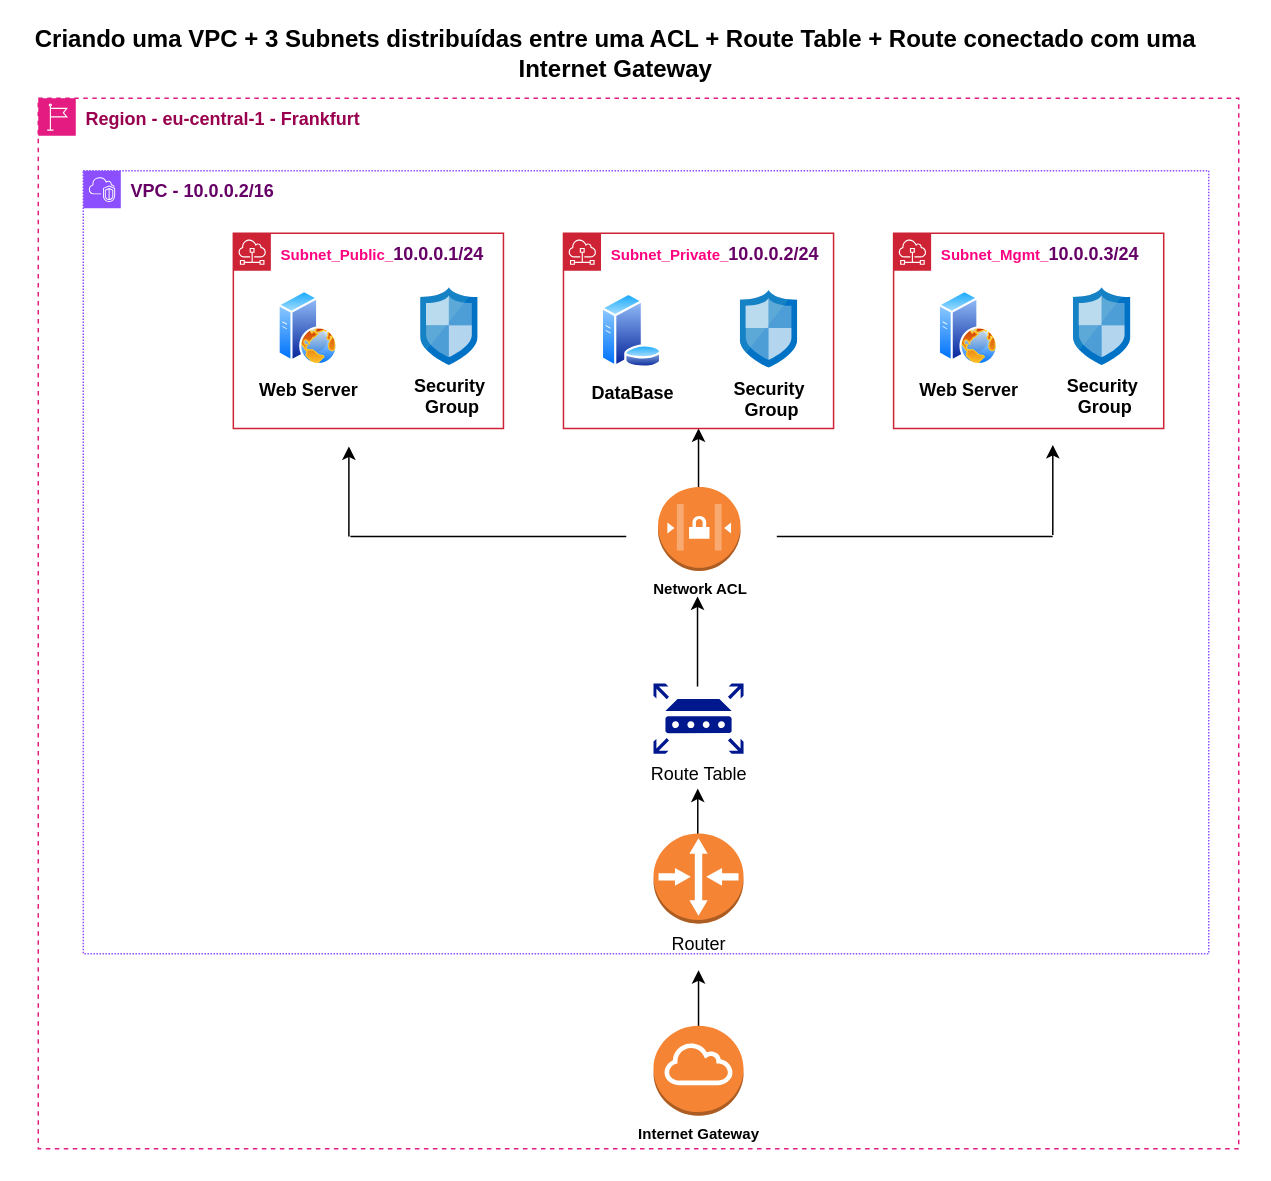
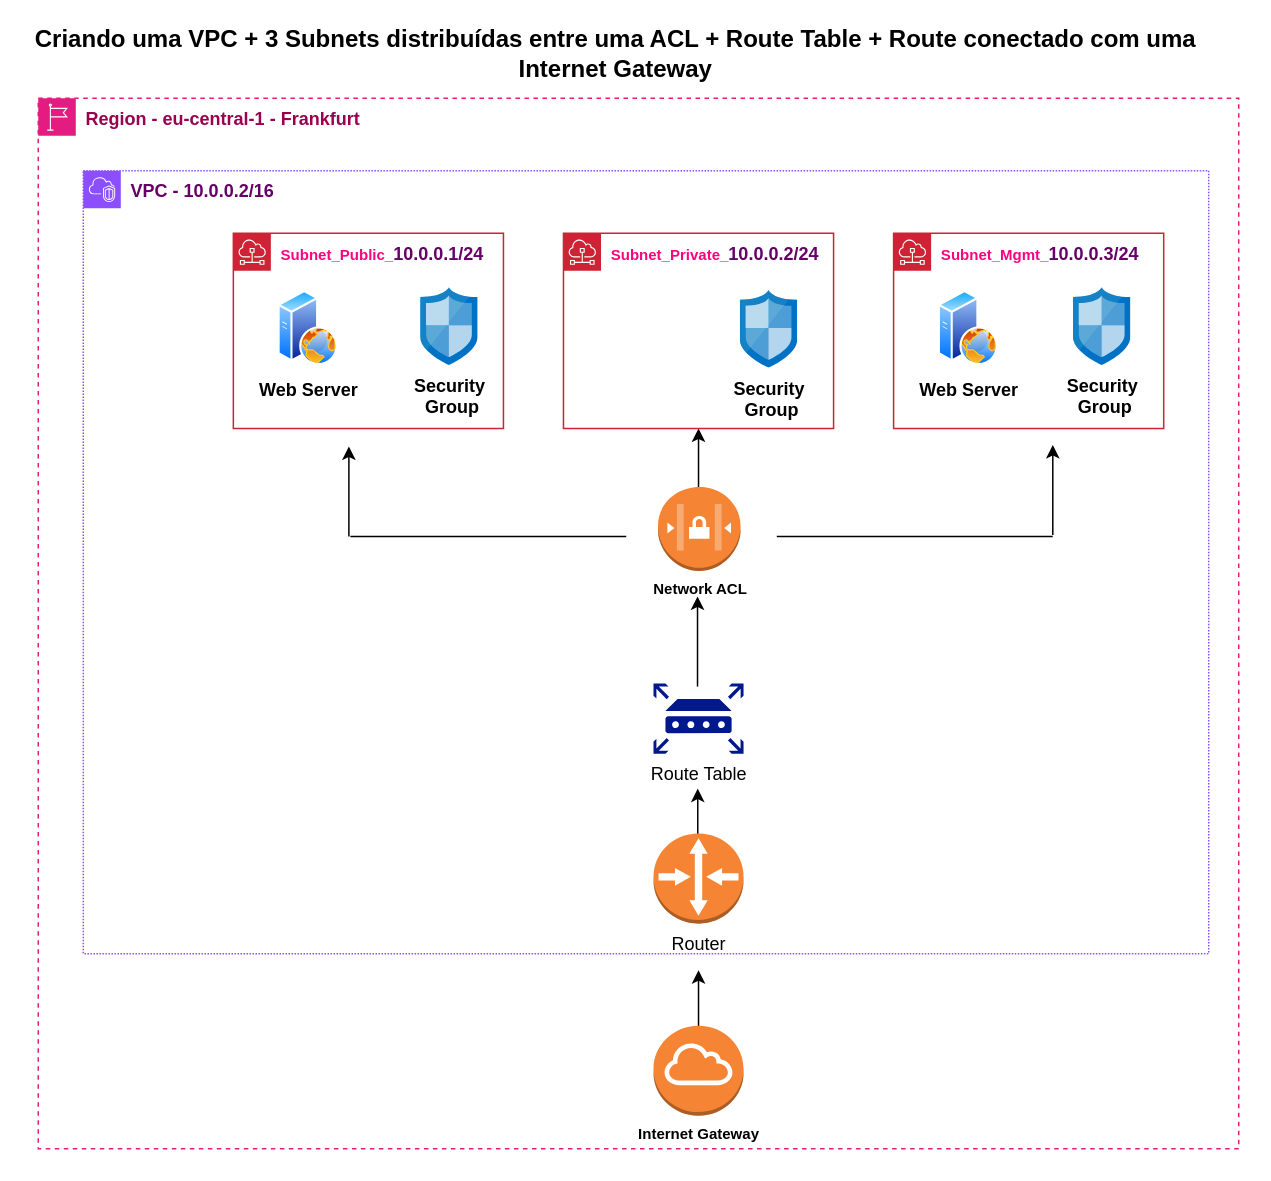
node "DataBase": removed
